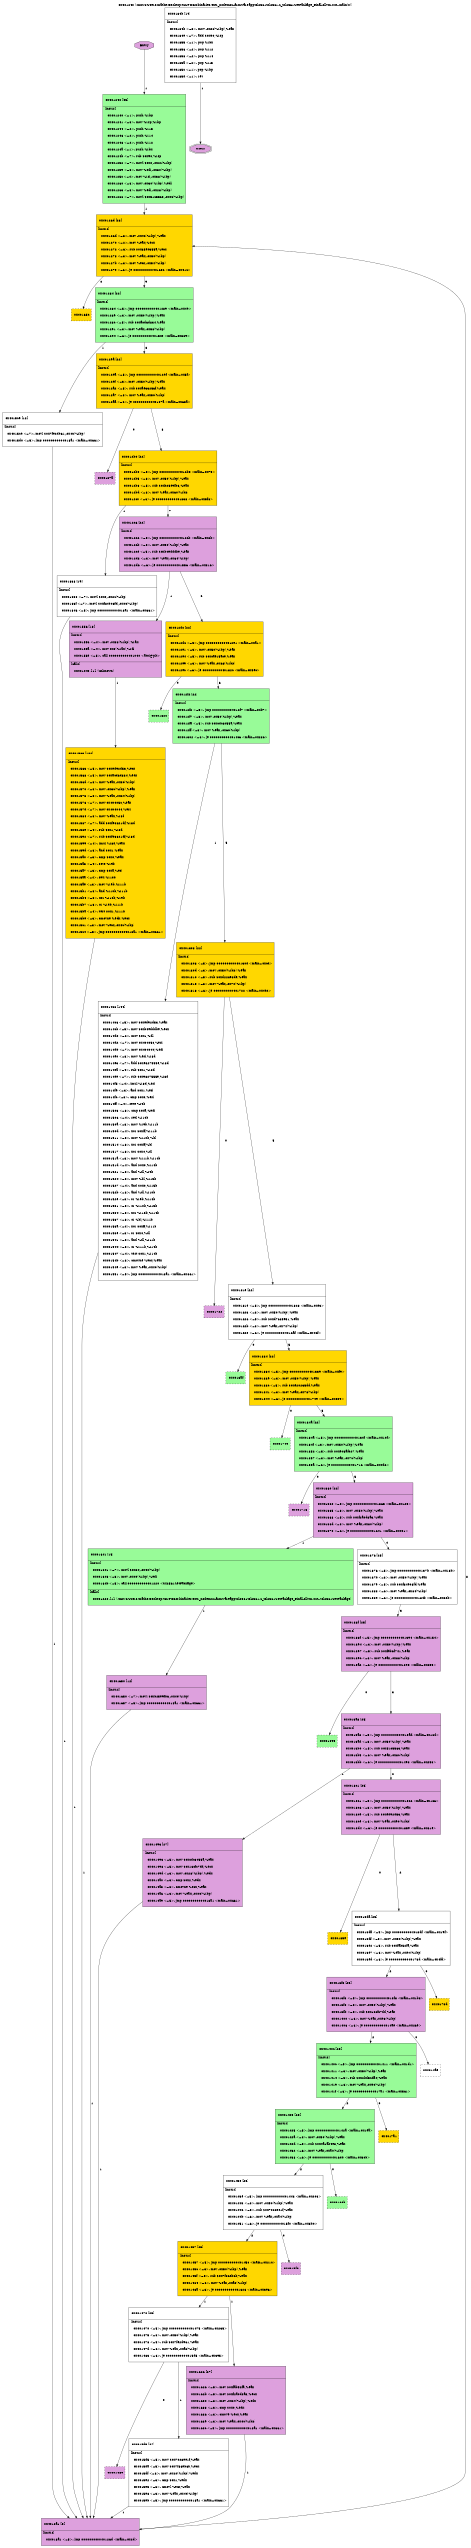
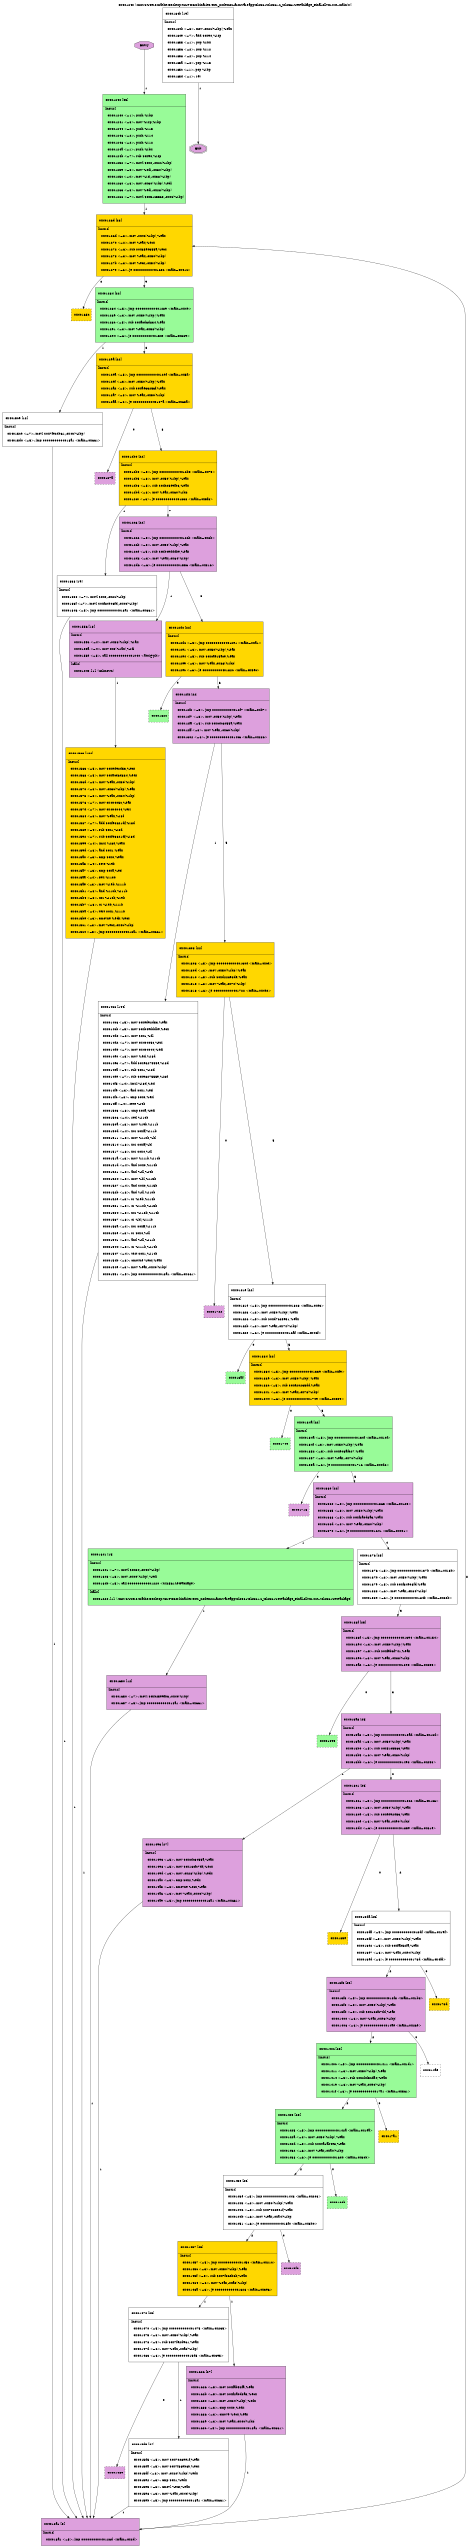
node "Users": label "Users" -> "Exit"
node "0x4012f2 [22]": fillcolor palegreen -> plum
